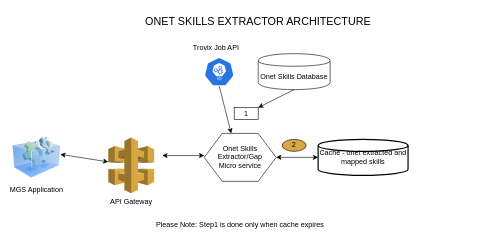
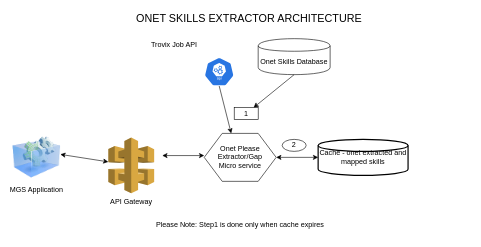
node "ONET SKILLS EXTRACTOR ARCHITECTURE": moved (258, 21) -> (249, 18)
node "Trovix Job API": moved (216, 48) -> (174, 45)
node "Onet Skills Database": moved (294, 72) -> (294, 57)
node "2": fillcolor #d9a741 -> #ffffff
node "Onet Skills Extractor/Gap Micro service": label "Onet Skills Extractor/Gap Micro service" -> "Onet Please Extractor/Gap Micro service"
